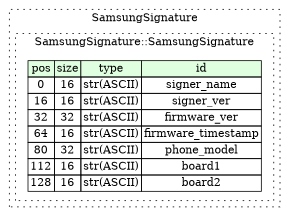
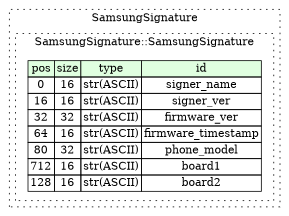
node "pos": text "112" -> "712"
